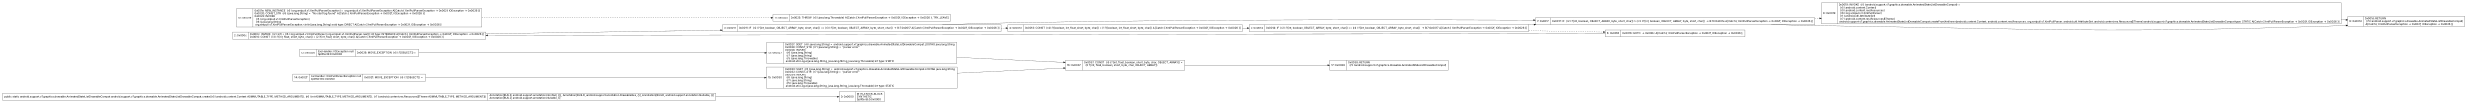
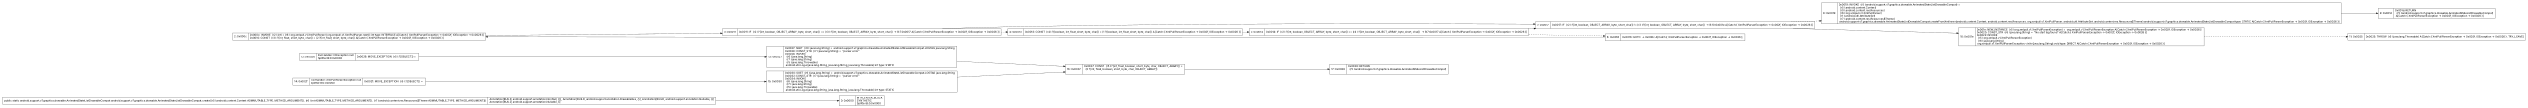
edge "7: 0x0017" -> "9: 0x001d": now "7: 0x0017" -> "10: 0x001e"
